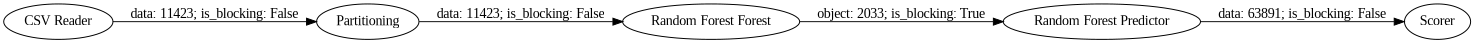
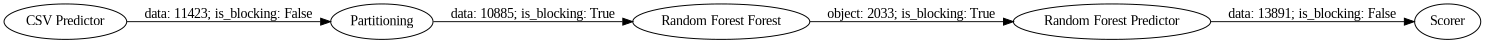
edge "Partitioning" -> "Random Forest Forest": label "data: 11423; is_blocking: False" -> "data: 10885; is_blocking: True"
edge "Random Forest Predictor" -> "Scorer": label "data: 63891; is_blocking: False" -> "data: 13891; is_blocking: False"
node "CSV Reader": label "CSV Reader" -> "CSV Predictor"
